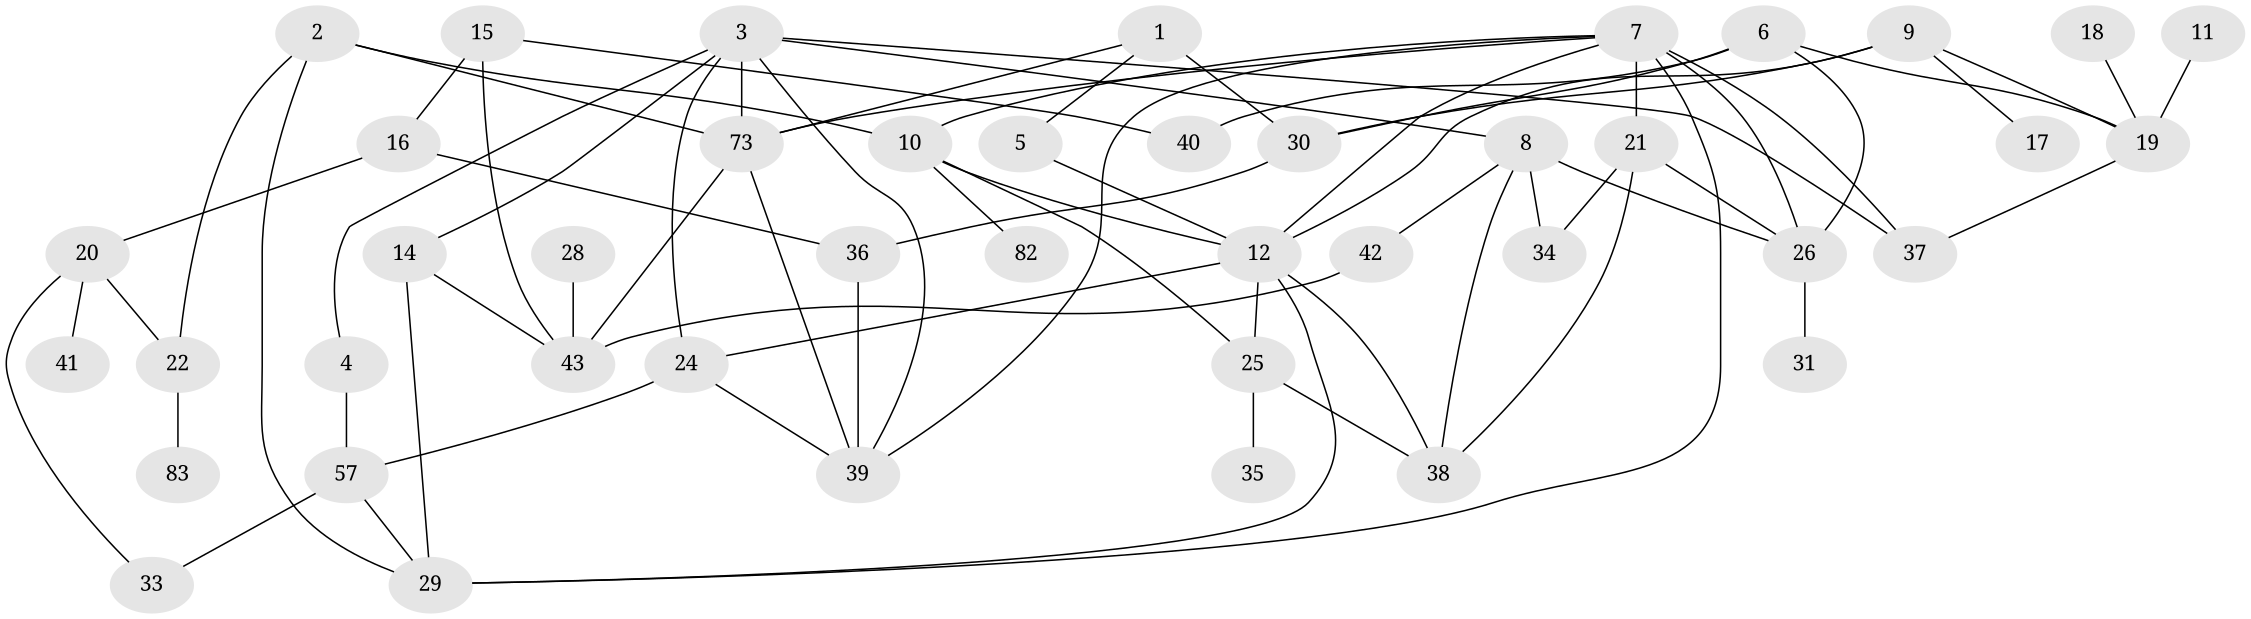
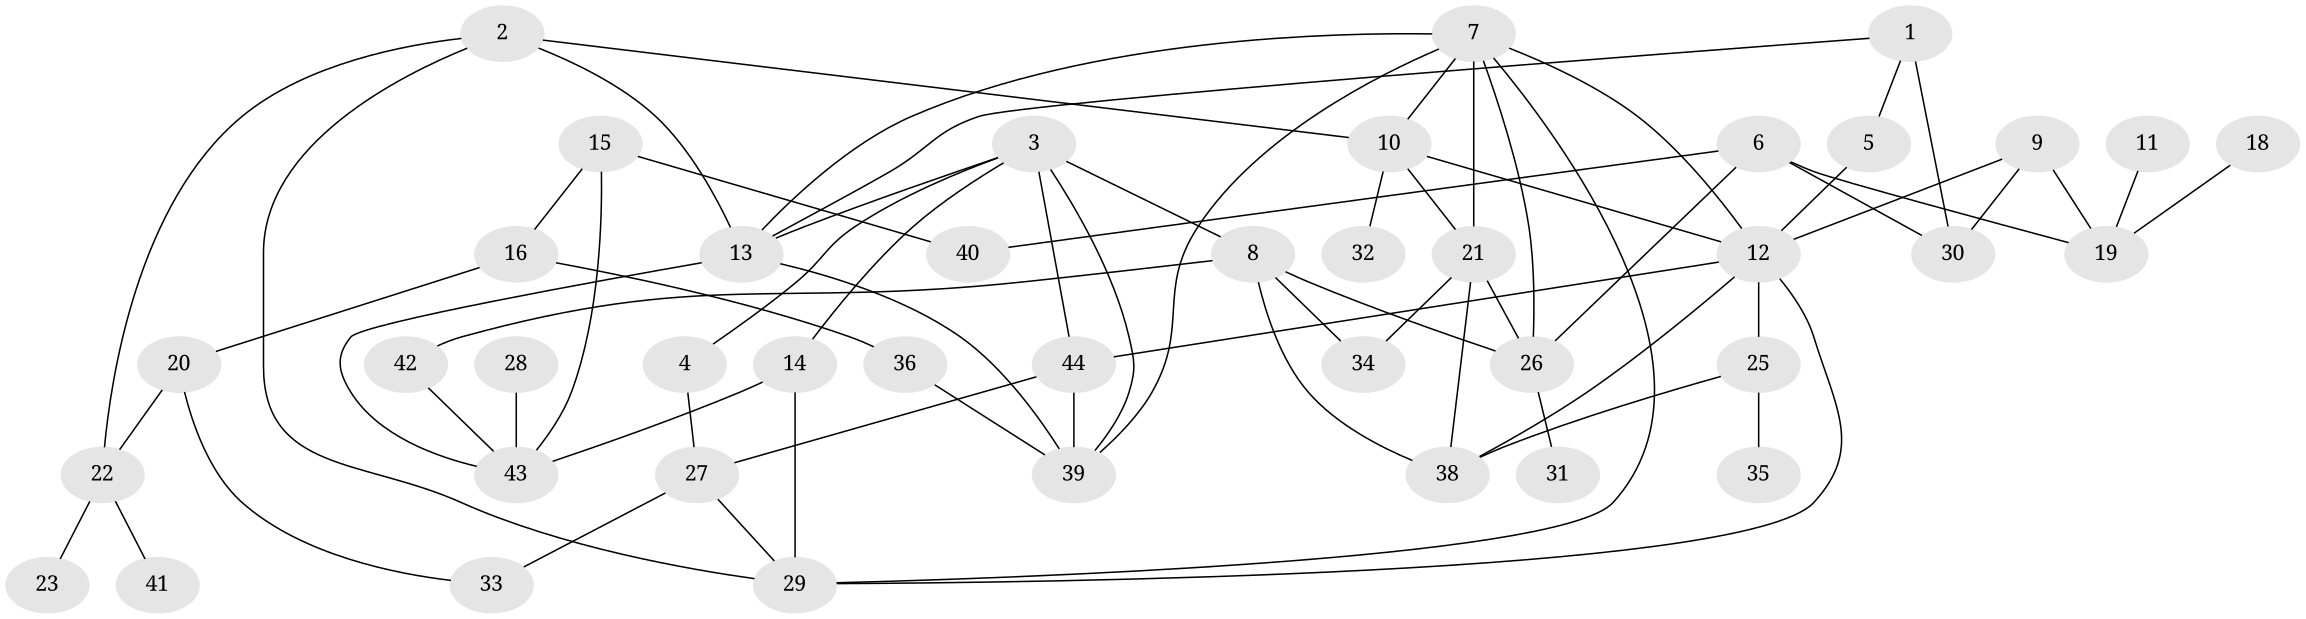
node "73": label "73" -> "13"
node "17": removed
edge "30" -- "36": removed
edge "10" -- "25": now "10" -- "21"
node "82": label "82" -> "32"
node "37": removed
edge "20" -- "41": now "22" -- "41"
node "24": label "24" -> "44"
node "83": label "83" -> "23"
node "57": label "57" -> "27"
